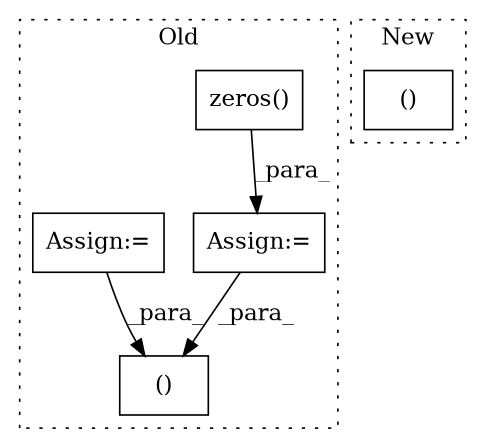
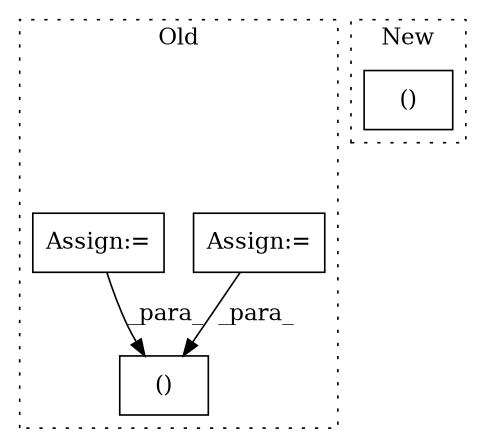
node "zeros()": removed
